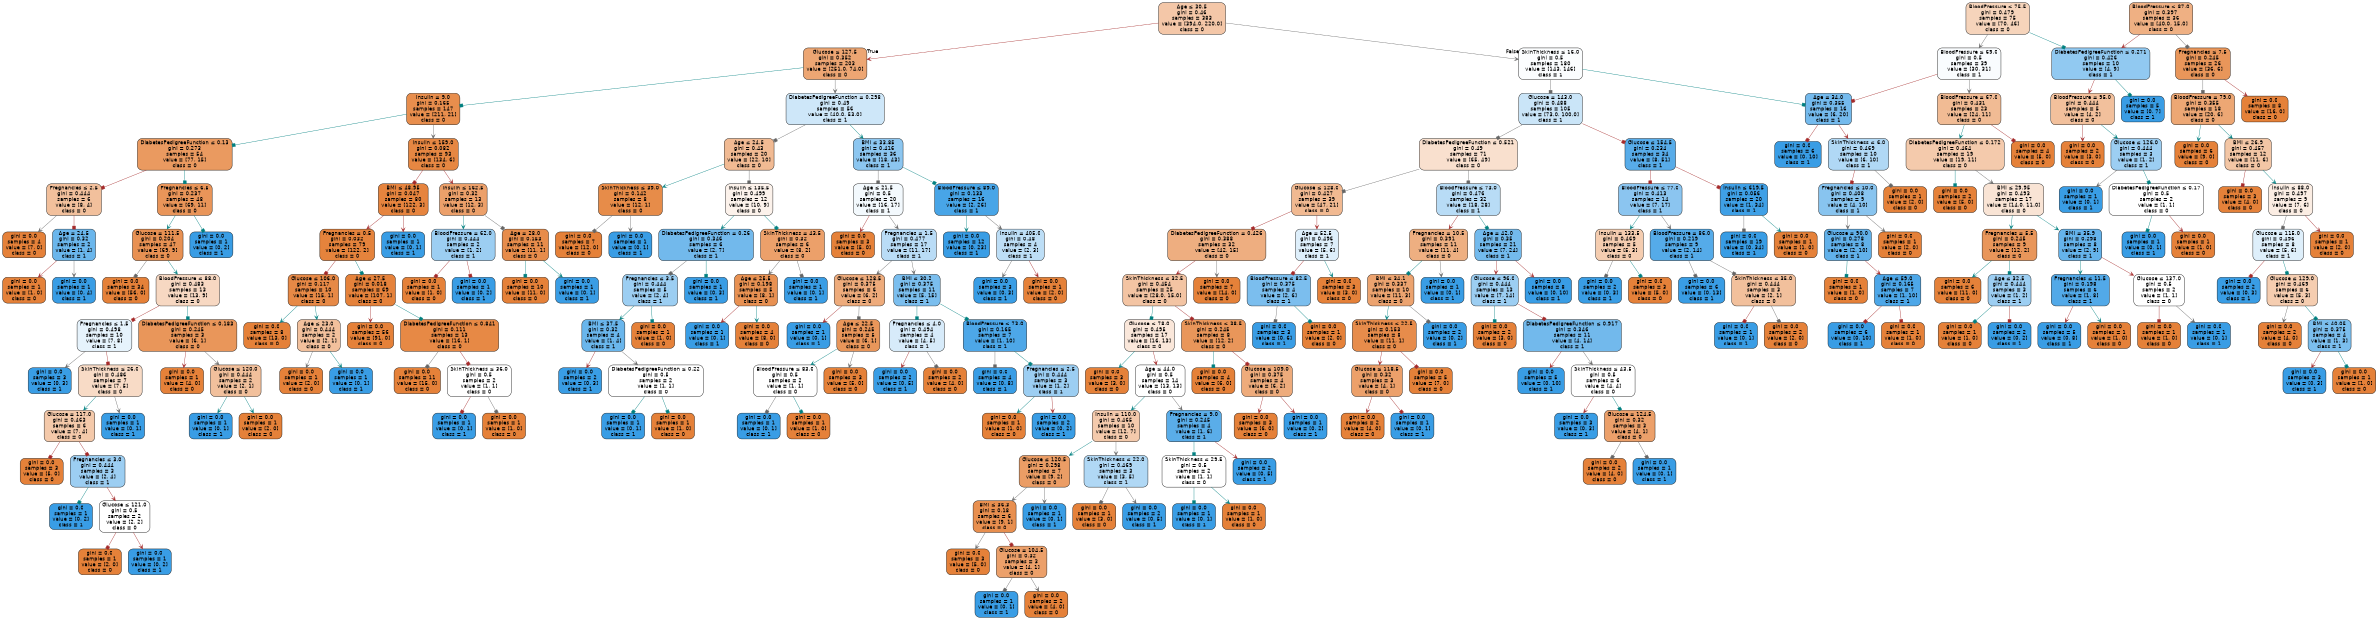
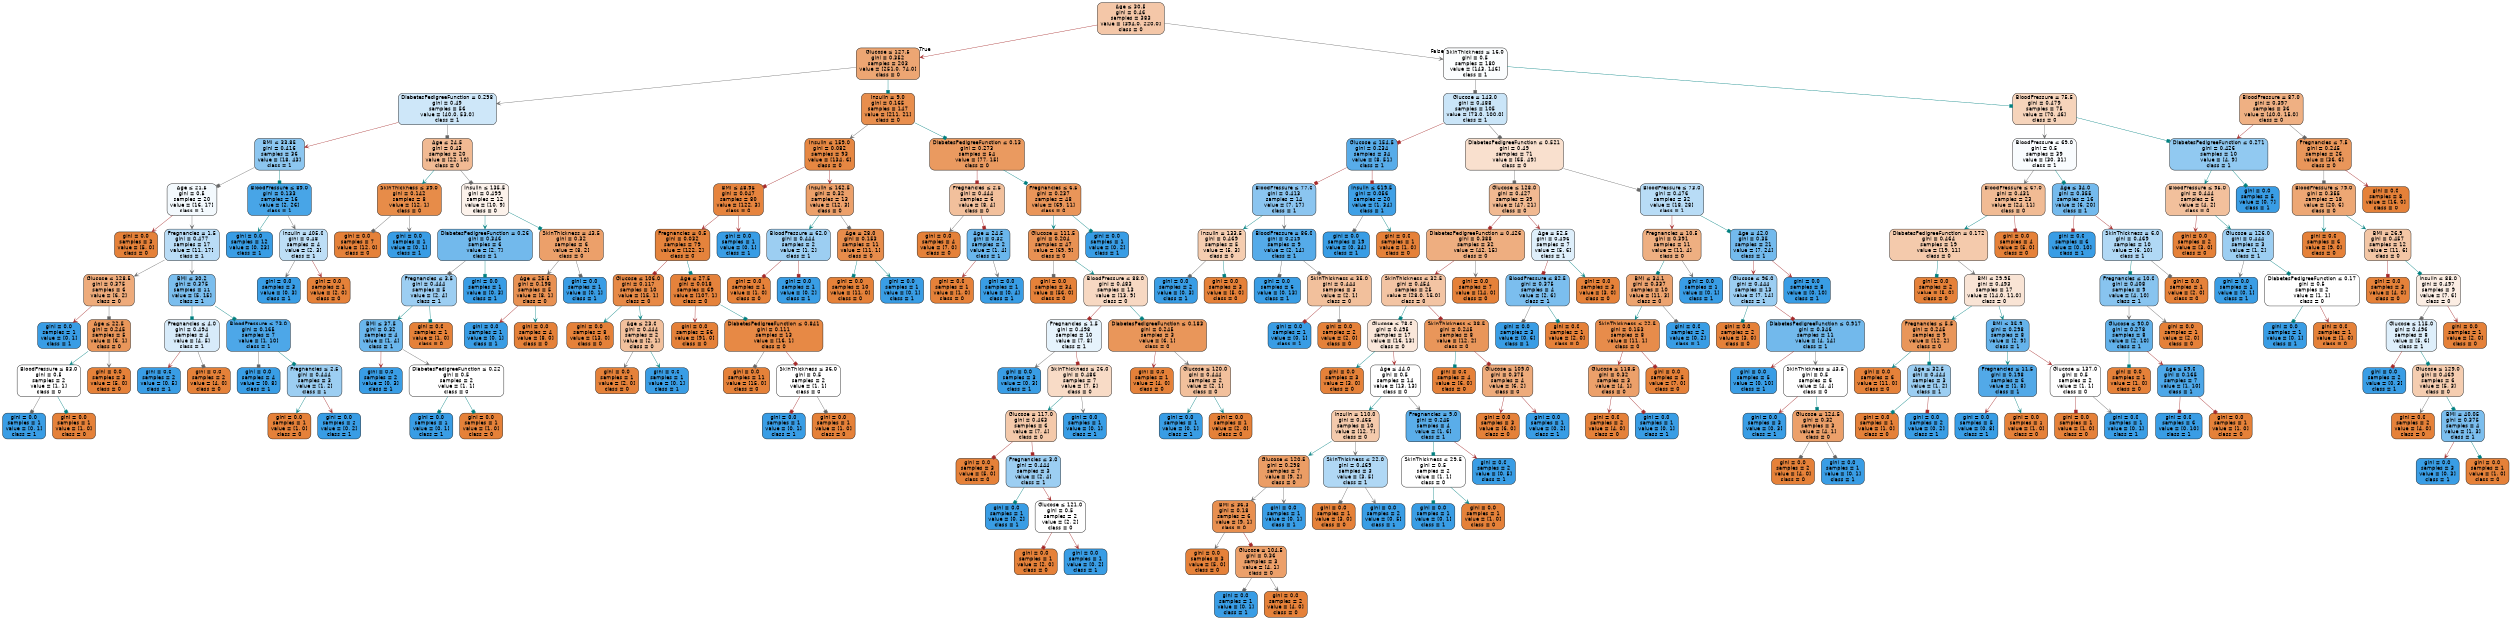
edge "DiabetesPedigreeFunction ≤ 0.271" -> "BloodPressure ≤ 95.0": color brown -> teal
edge "SkinThickness ≤ 16.0" -> "Age ≤ 34.0": now "SkinThickness ≤ 16.0" -> "BloodPressure ≤ 75.5"
edge "BloodPressure ≤ 69.0" -> "Age ≤ 34.0": color brown -> teal
edge "DiabetesPedigreeFunction ≤ 0.298" -> "BMI ≤ 33.85": color teal -> brown
edge "SkinThickness ≤ 6.0" -> "Pregnancies ≤ 10.0": color brown -> teal
edge "BMI ≤ 26.9" -> "Insulin ≤ 88.0": arrowhead vee -> box
node "Glucose ≤ 104.5": text "gini = 0.32" -> "gini = 0.36"
